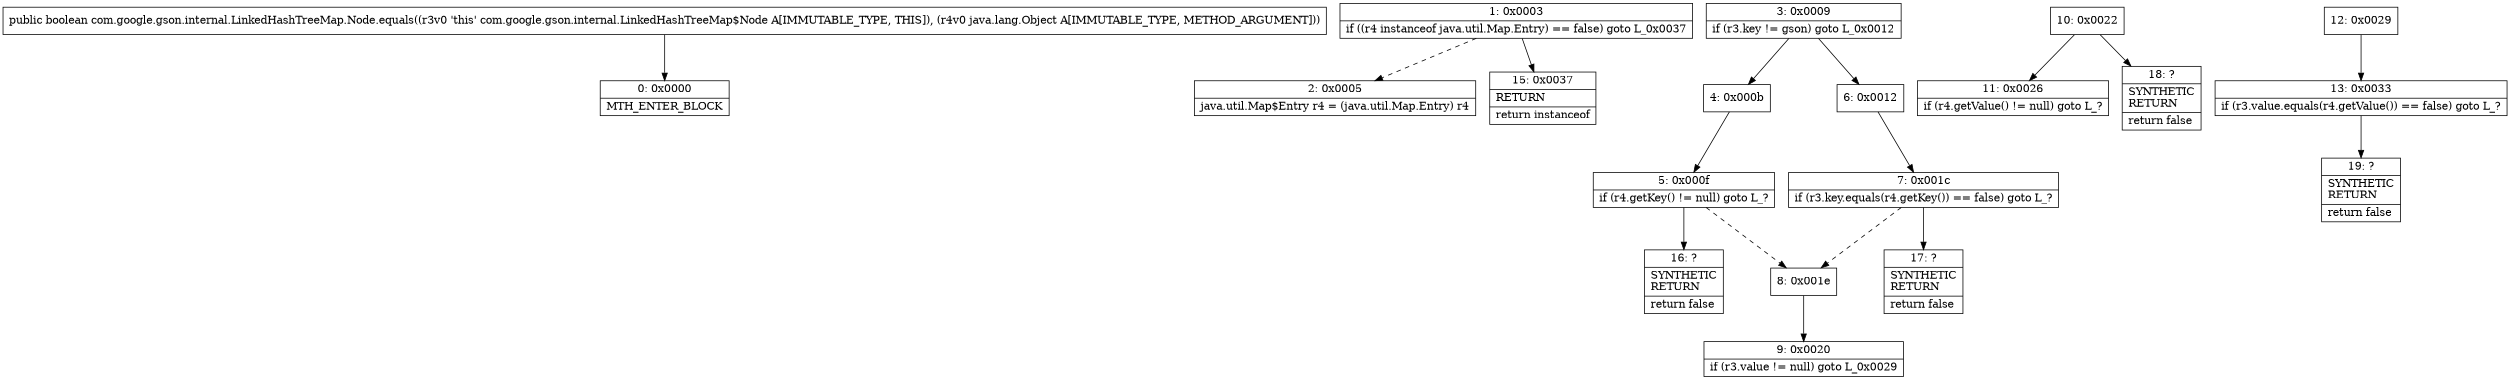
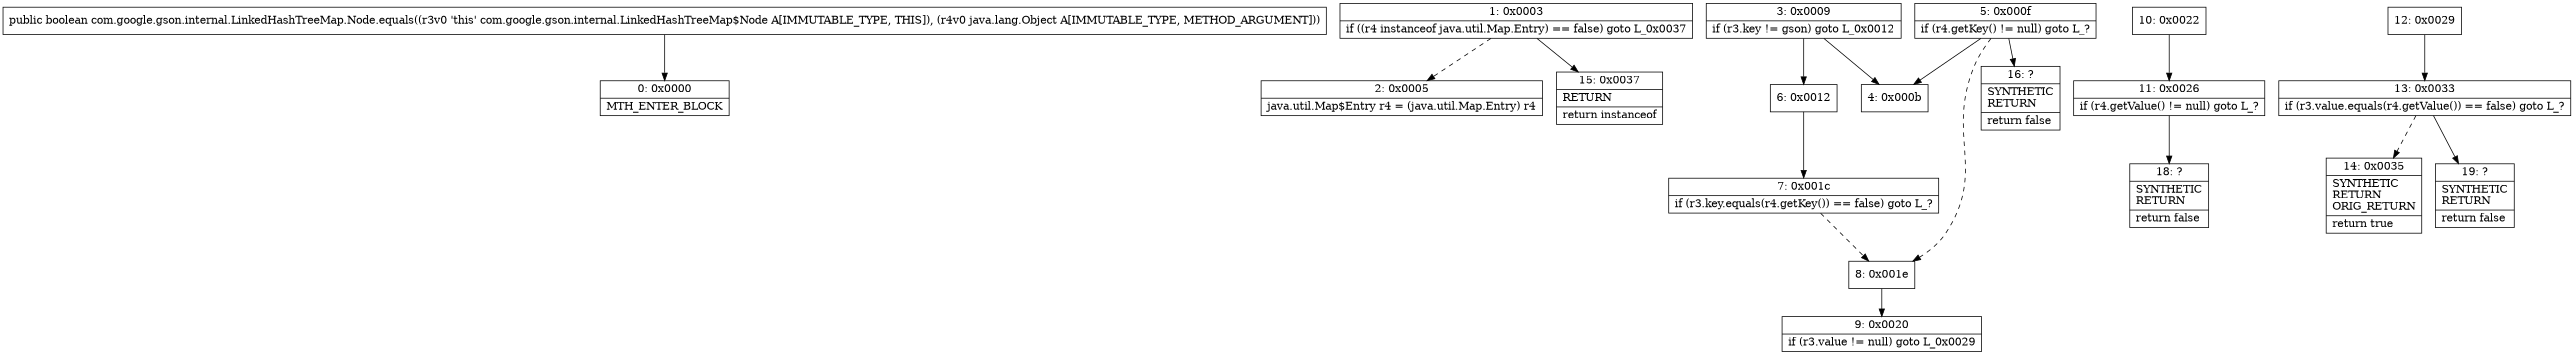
edge "10: 0x0022" -> "18: ?": now "11: 0x0026" -> "18: ?"
edge "4: 0x000b" -> "5: 0x000f": reversed
node "14: 0x0035": added
node "17: ?": removed
